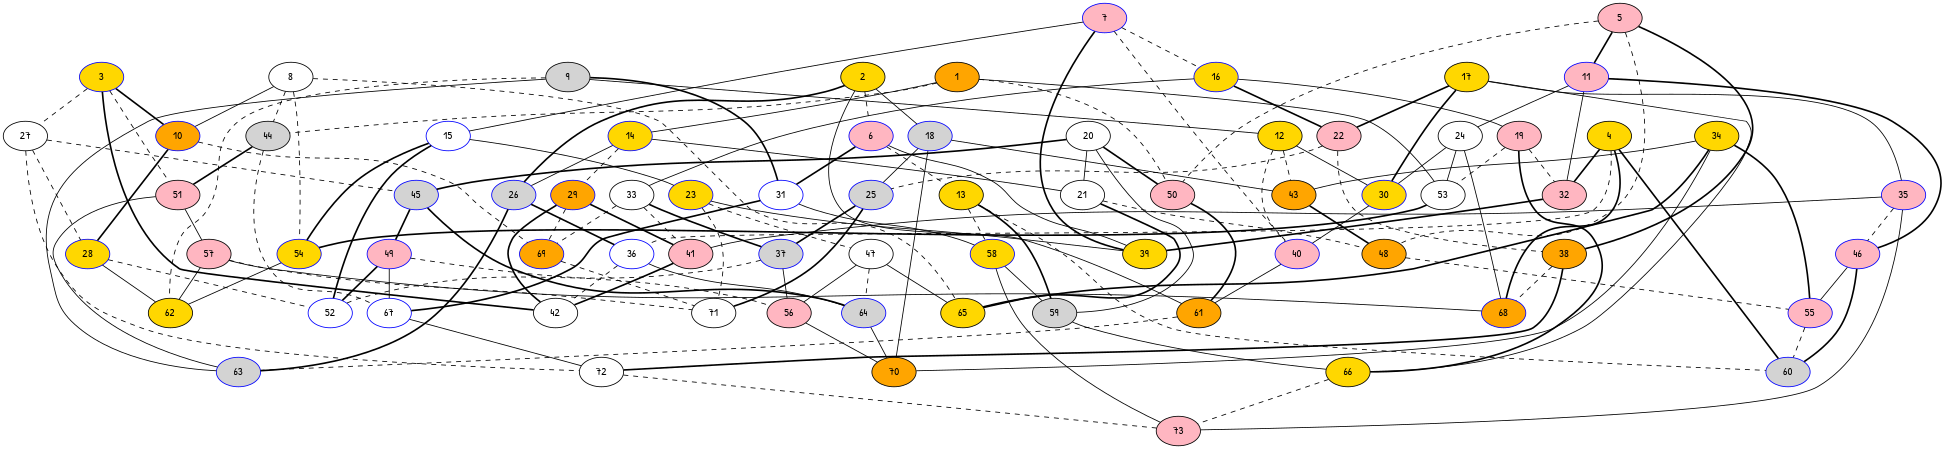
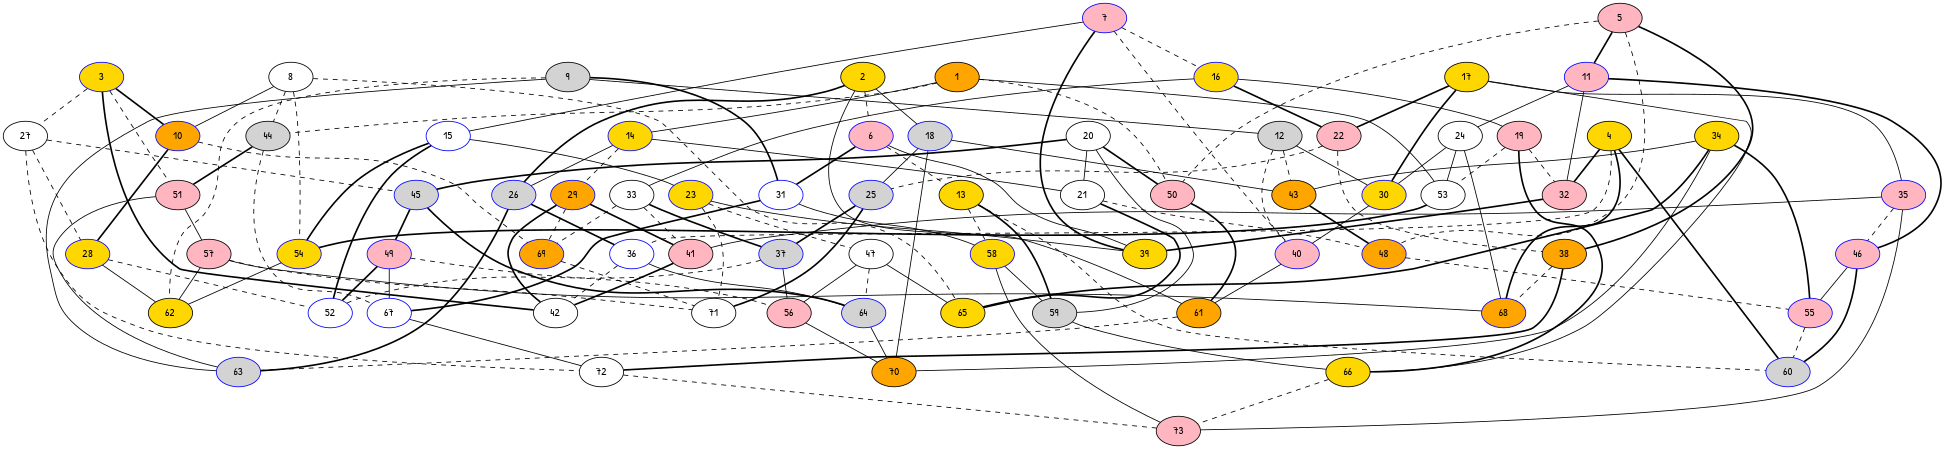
node "12": fillcolor gold -> lightgrey
node "48": color black -> blue
